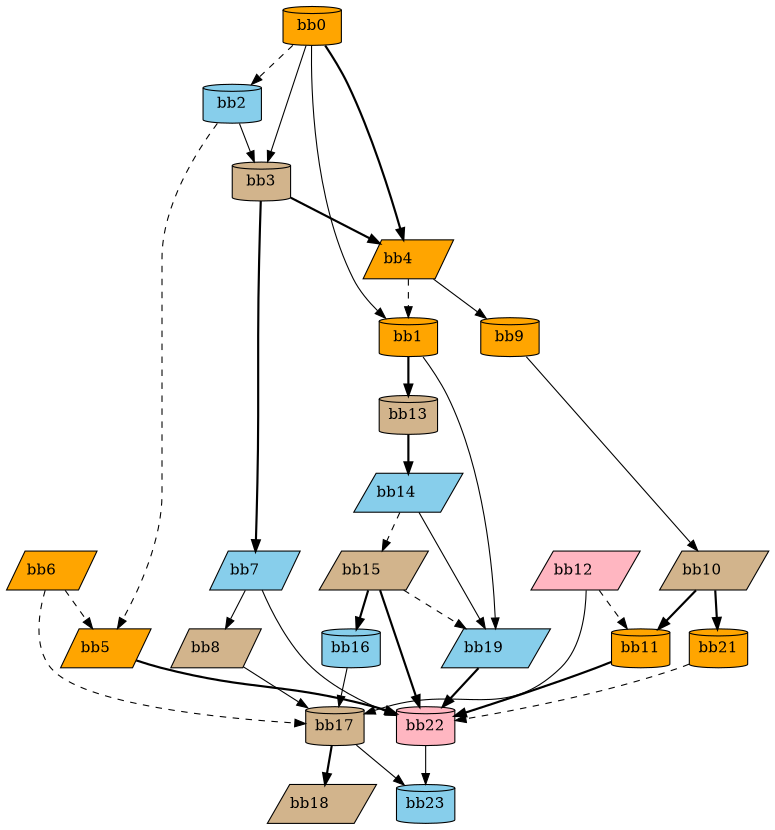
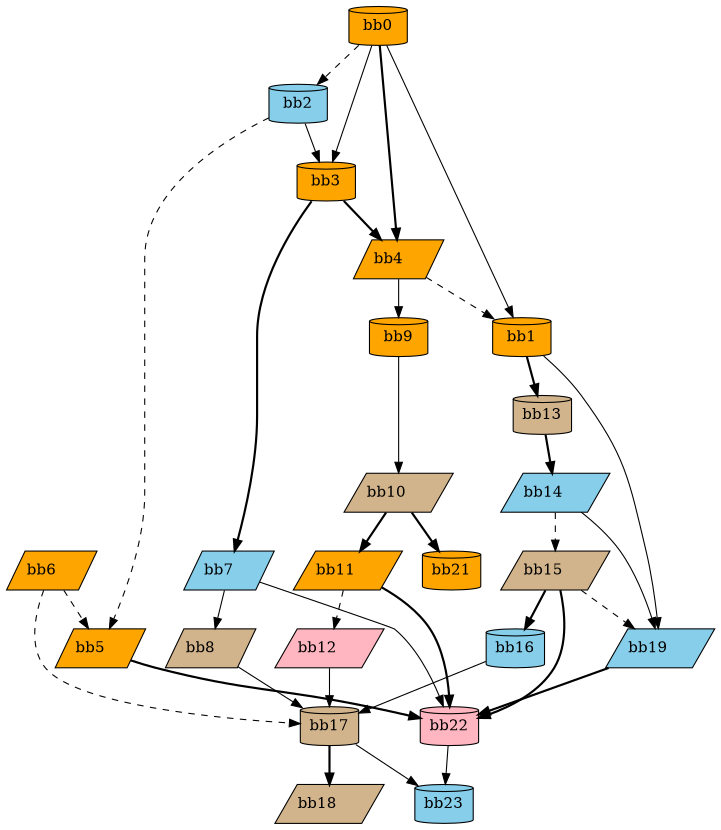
node "bb3": fillcolor tan -> orange
edge "bb12" -> "bb11": reversed
node "bb11": shape cylinder -> parallelogram
edge "bb21" -> "bb22": removed
